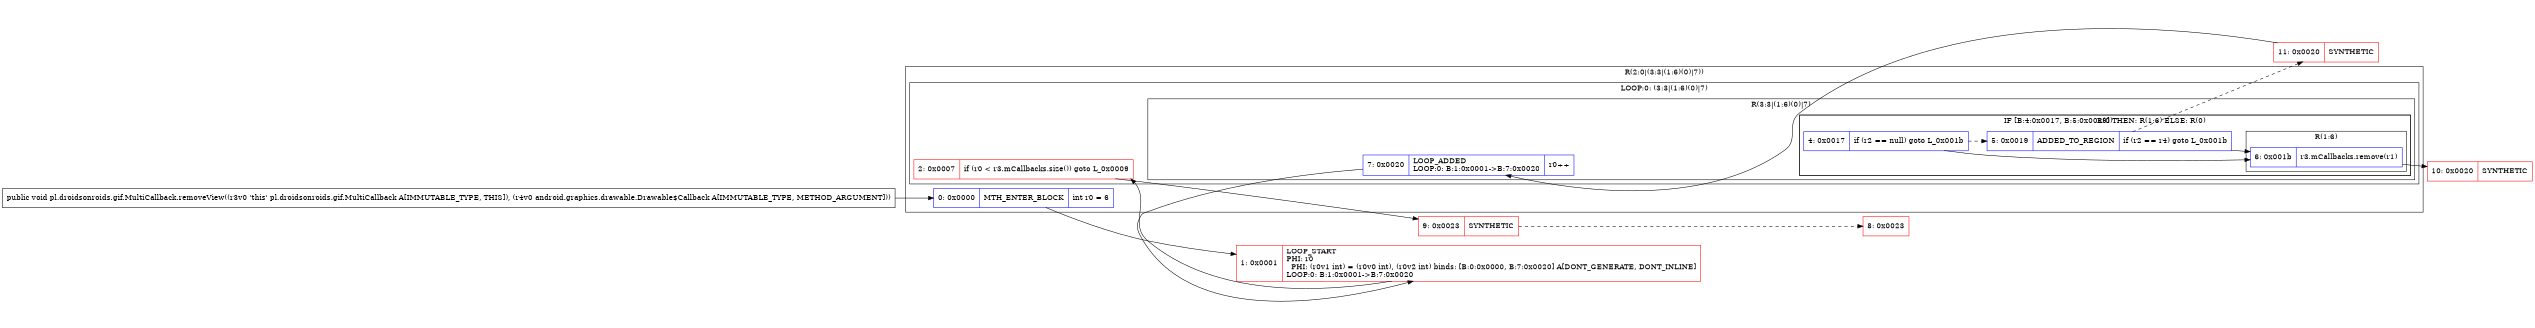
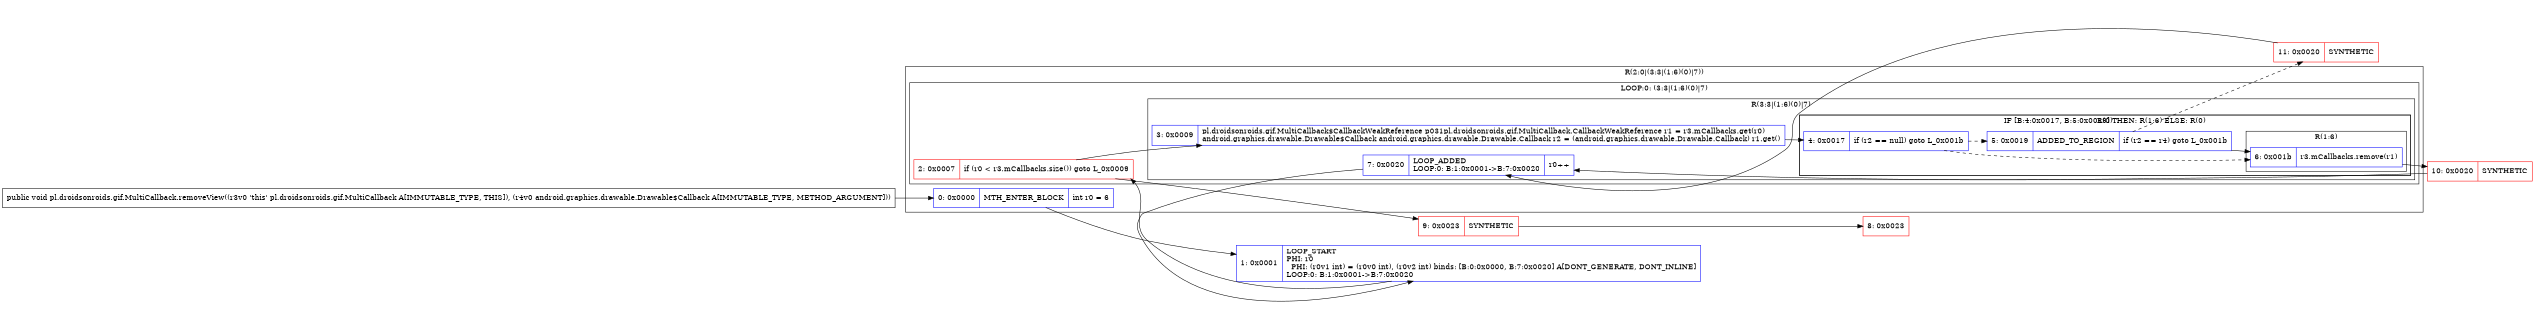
node "3: 0x0009": added
edge "4: 0x0017" -> "6: 0x001b": style solid -> dashed
edge "10: 0x0020" -> "7: 0x0020": added
edge "9: 0x0023" -> "8: 0x0023": style dashed -> solid
node "1: 0x0001": color red -> blue
